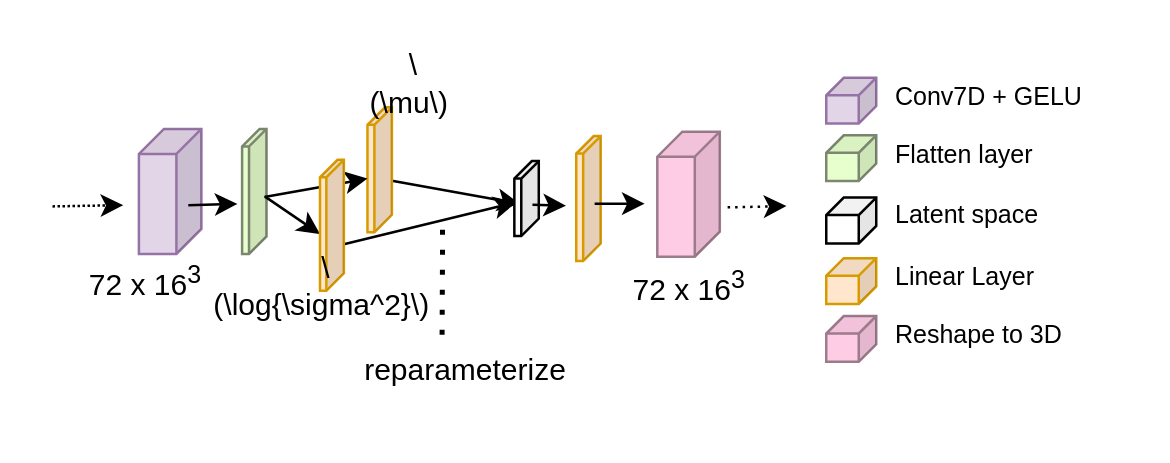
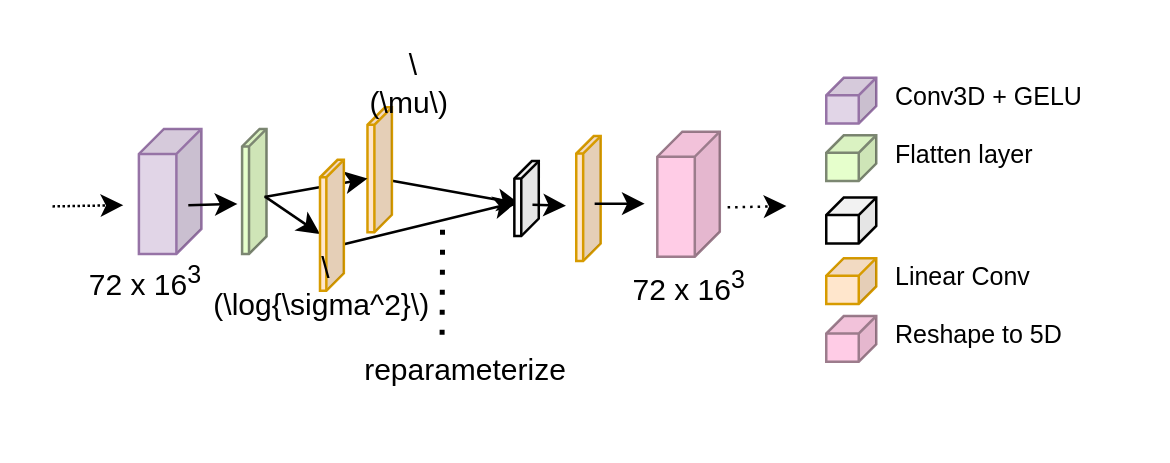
node "Conv7D + GELU": label "Conv7D + GELU" -> "Conv3D + GELU"
node "Latent space": removed
node "Linear Layer": label "Linear Layer" -> "Linear Conv"
node "Reshape to 3D": label "Reshape to 3D" -> "Reshape to 5D"
